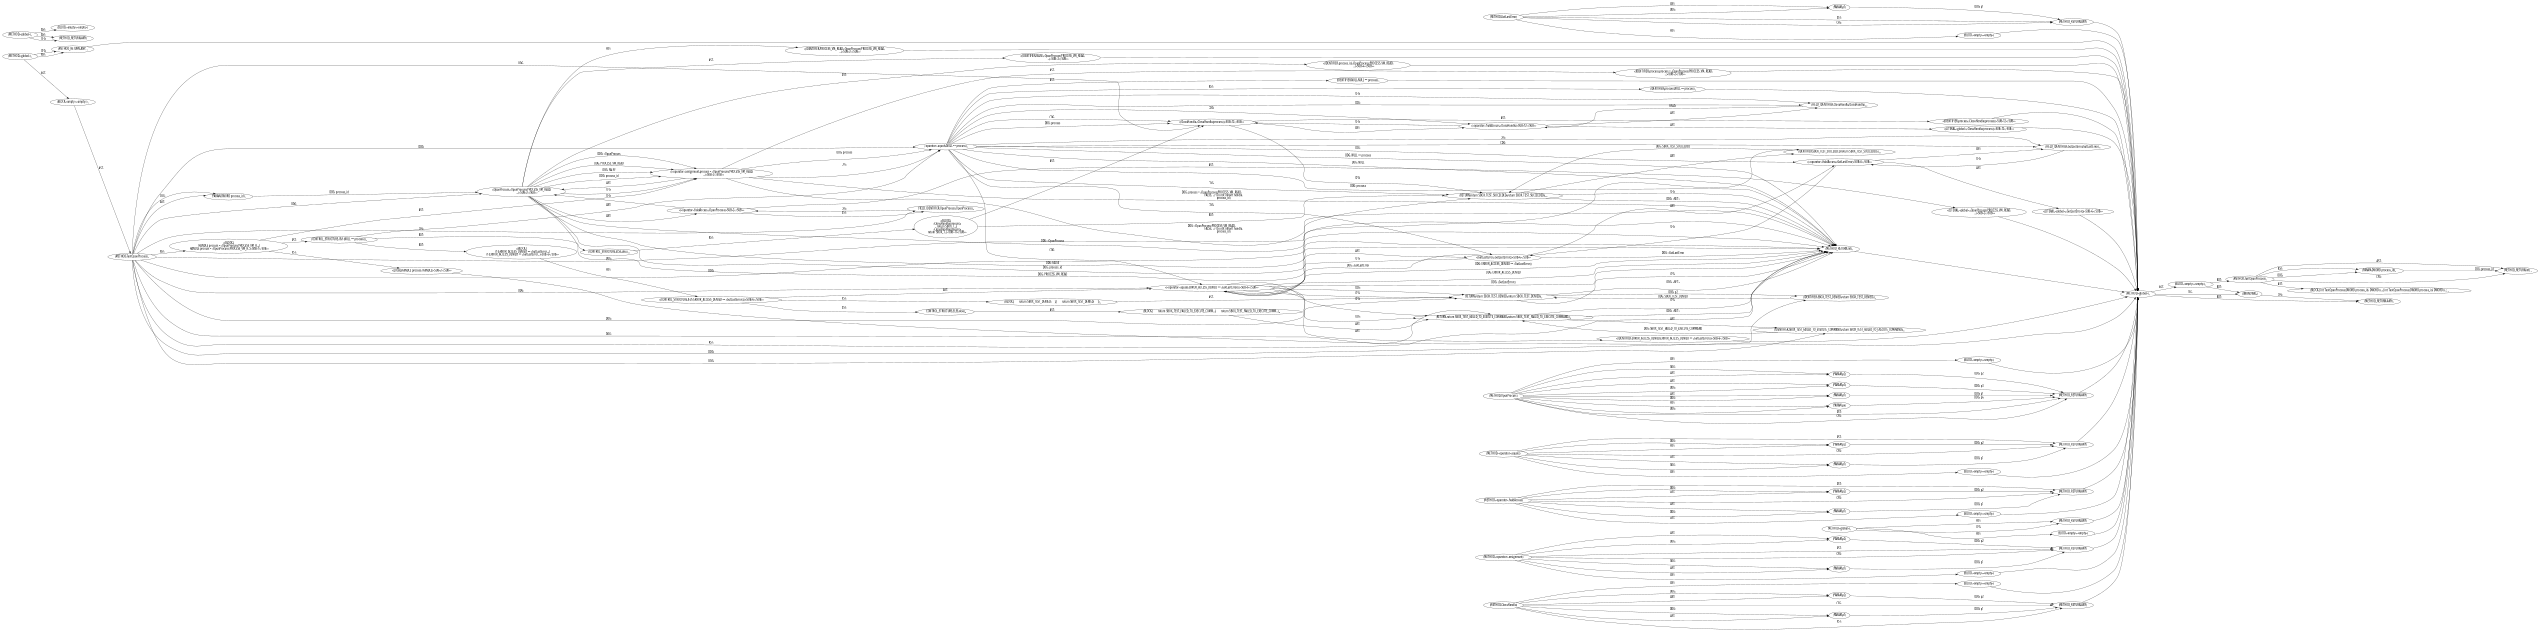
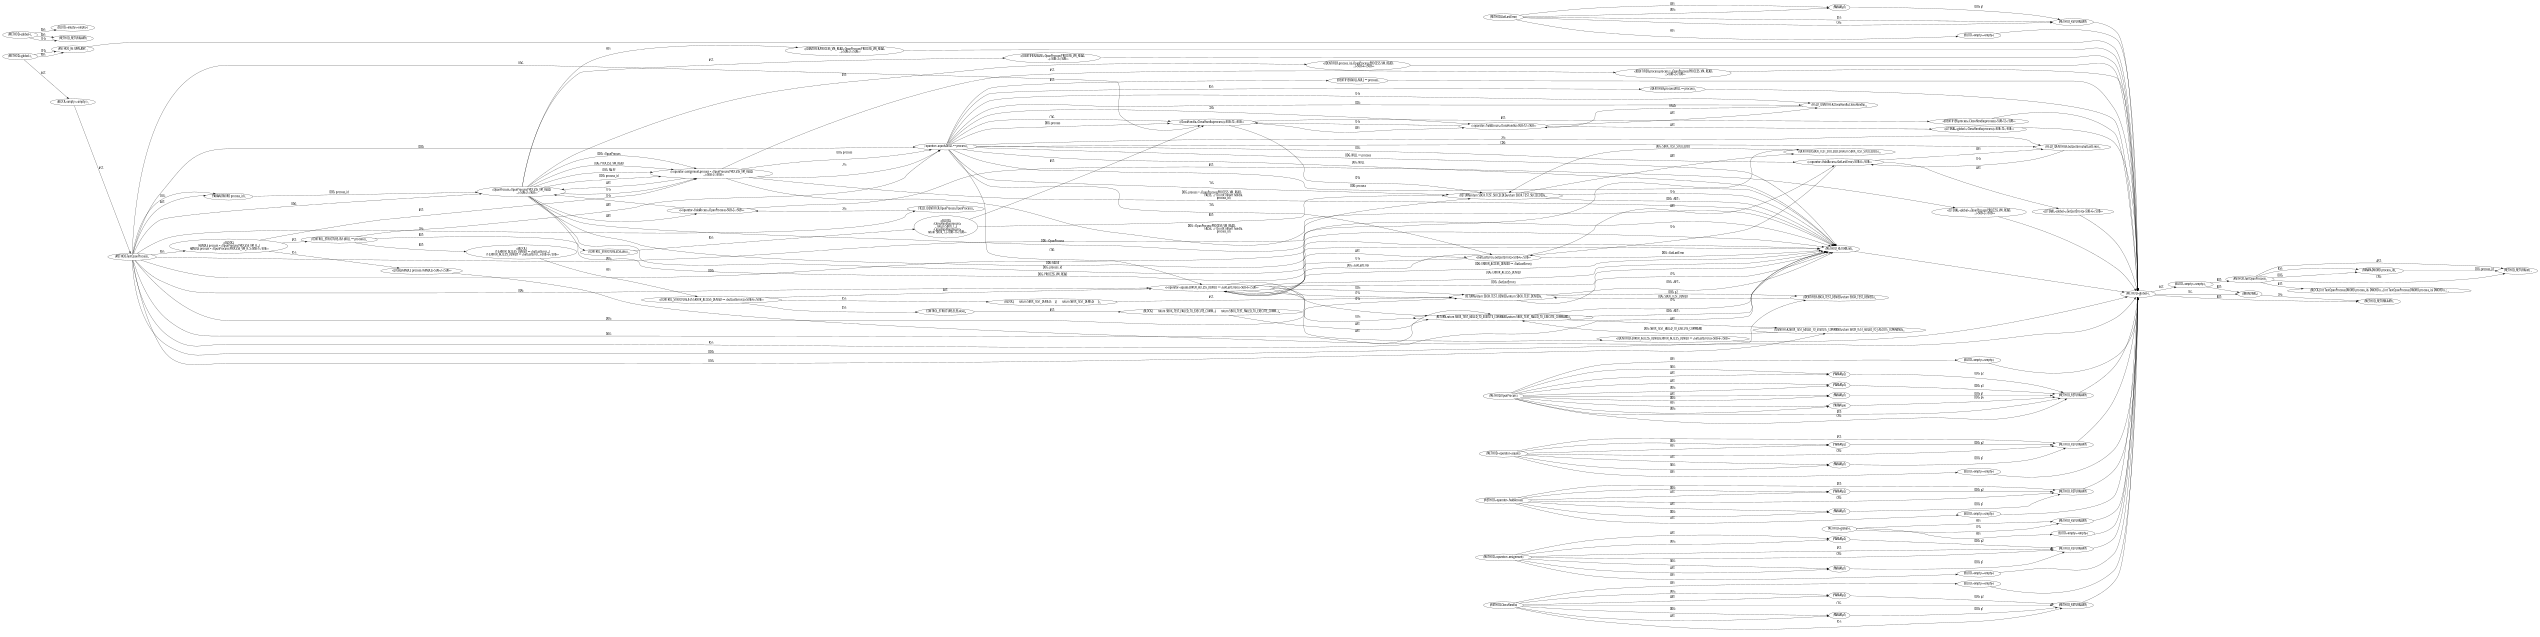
node "(FIELD_IDENTIFIER,CloseHandle,CloseHandle)": text "22" -> "12"
edge "<(<operator>.fieldAccess,::OpenProcess)<SUB>2</SUB>>" -> "(FIELD_IDENTIFIER,OpenProcess,OpenProcess)": removed, label "AST:"
